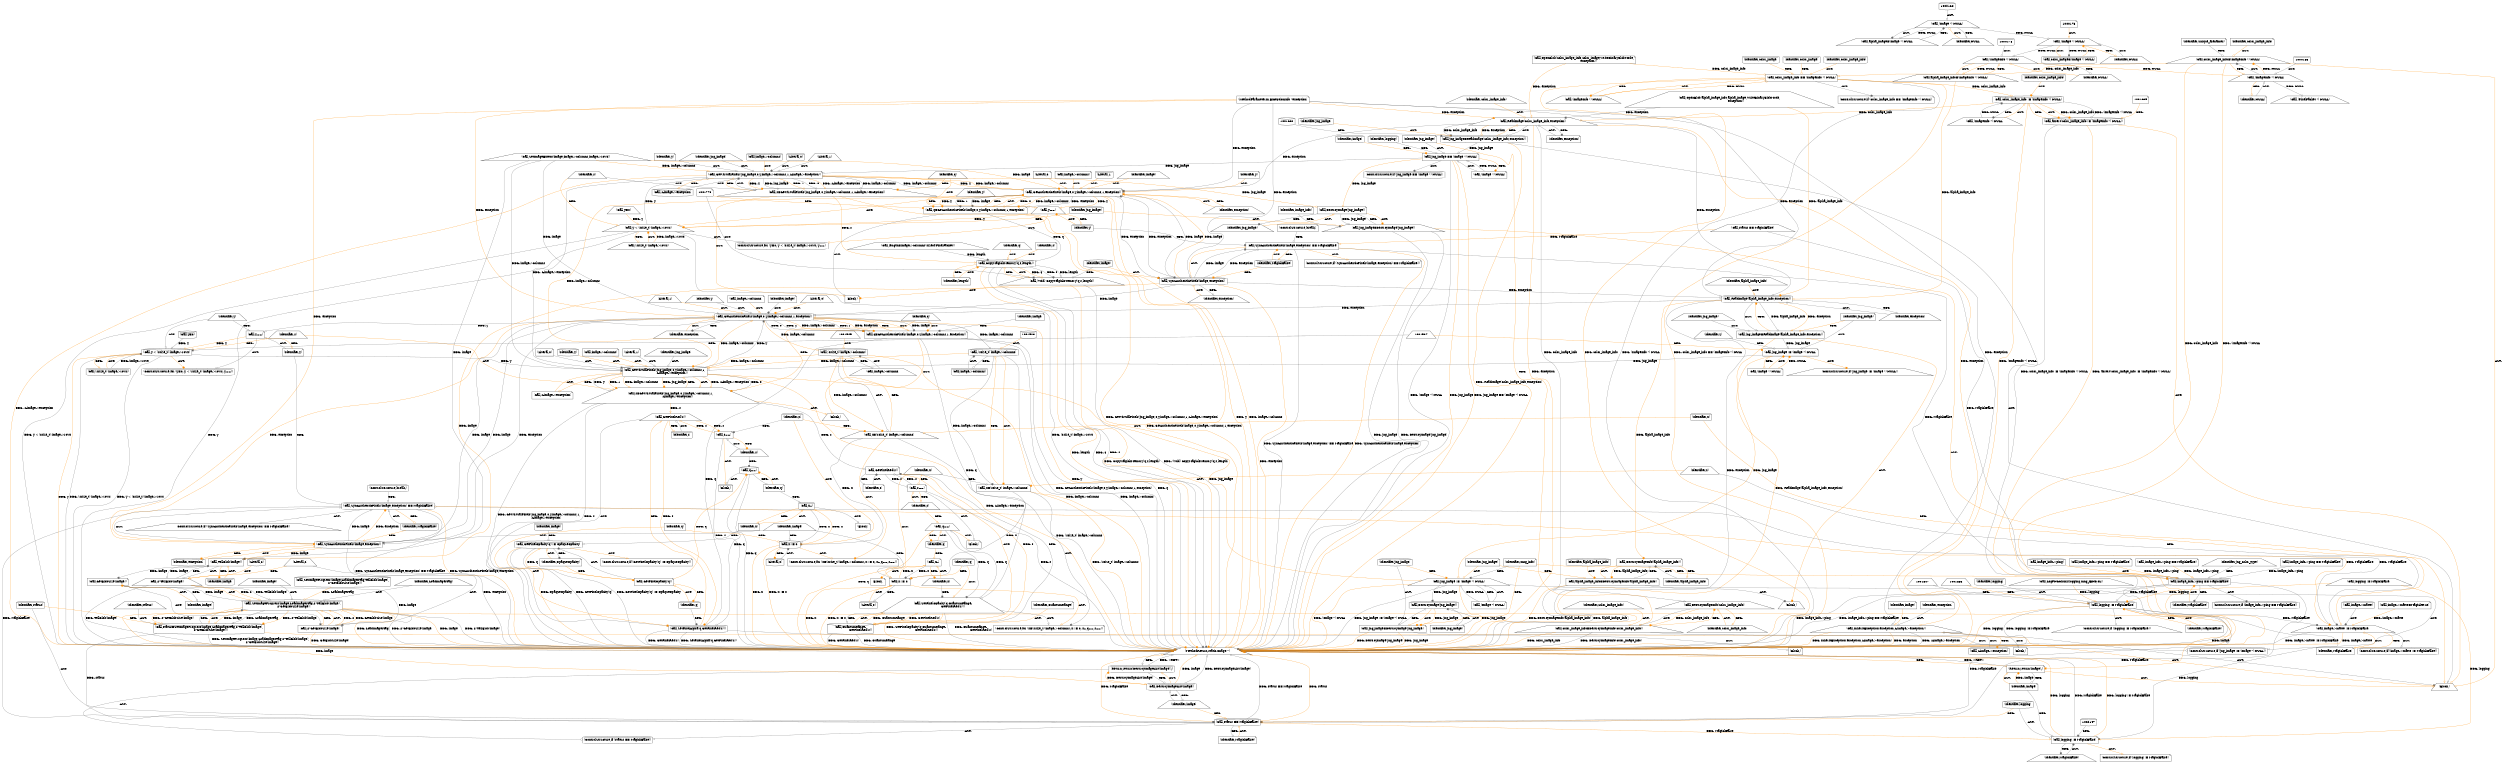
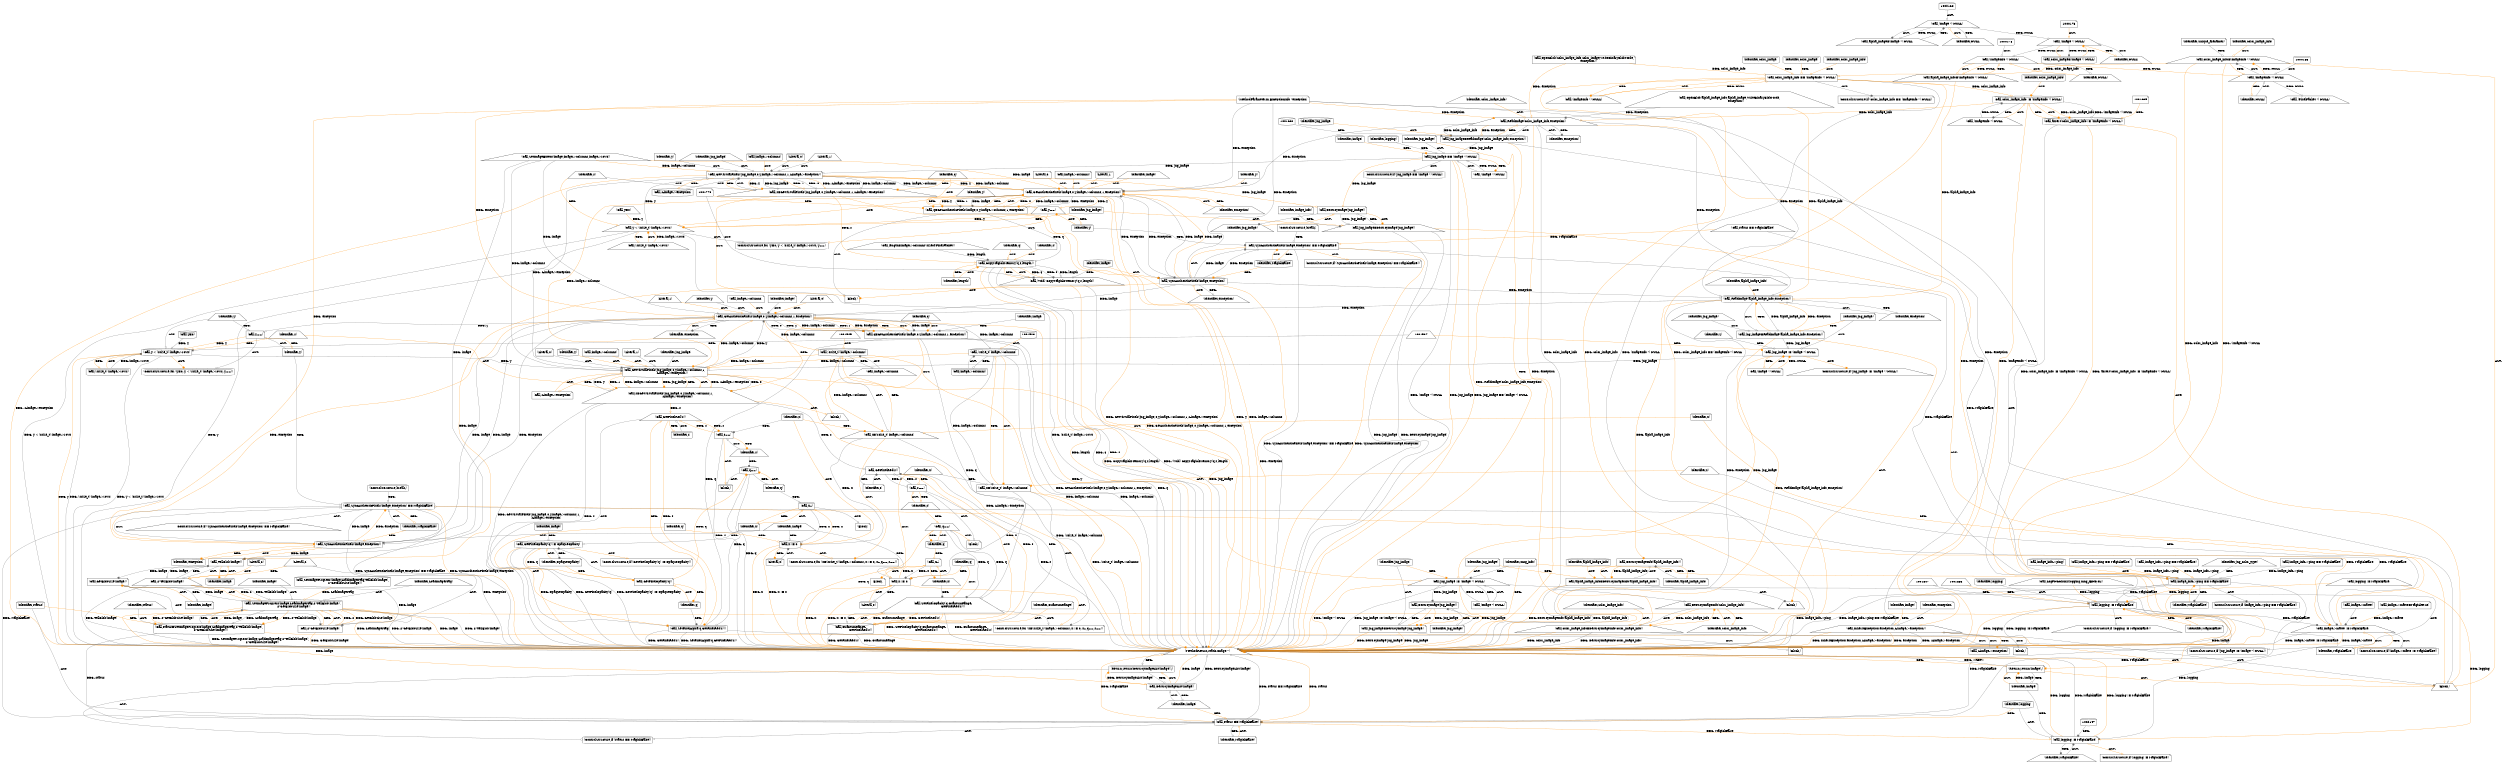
edge "(Call,alpha_image_info=DestroyImageInfo(alpha_image_info))" -> "(Call,DestroyImageInfo(alpha_image_info))": label "CFG: " -> "AST: "
edge "(Return,return(DestroyImageList(image));)" -> "(MethodReturn,static Image *)": removed, label "DDG: <RET>"
